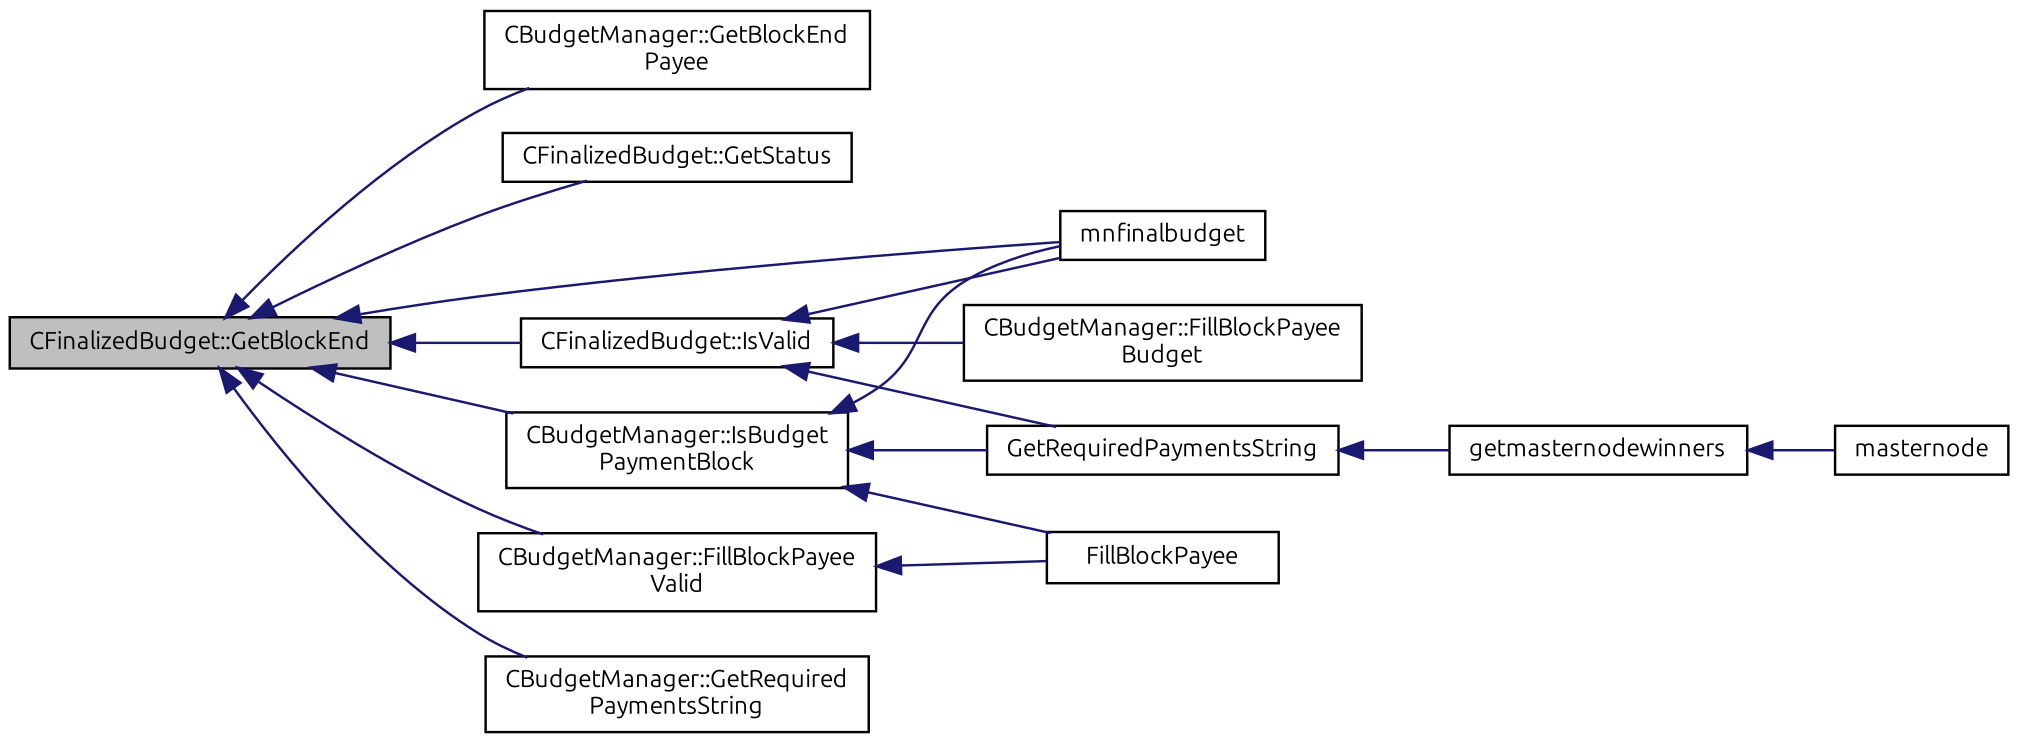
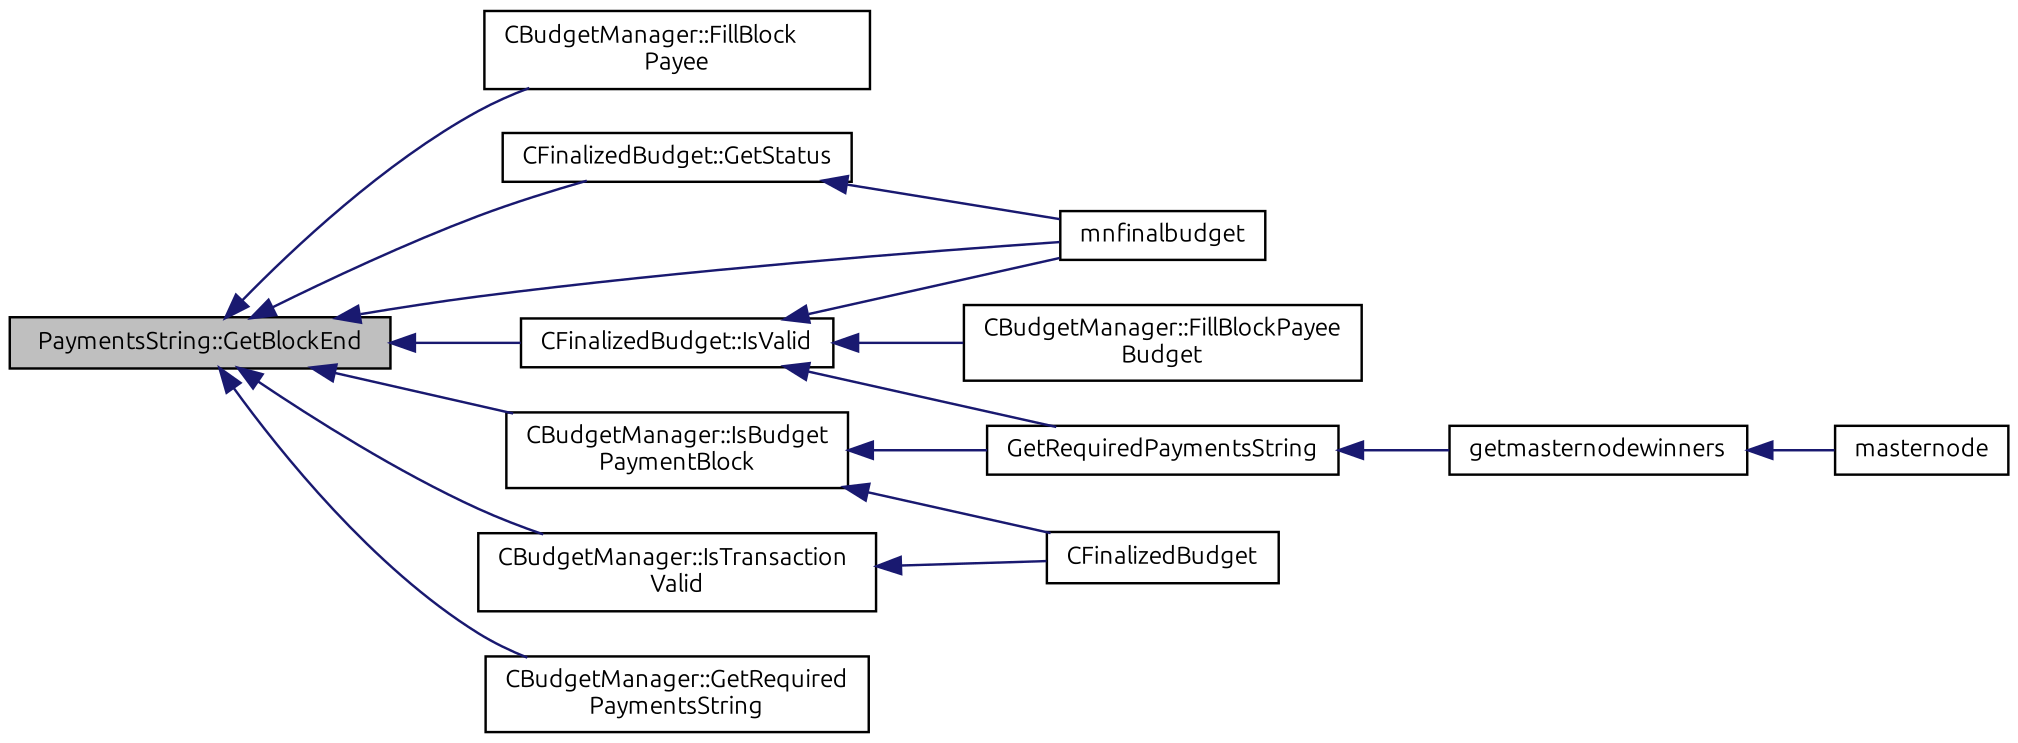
node "CBudgetManager::GetBlockEnd Payee": label "CBudgetManager::GetBlockEnd Payee" -> "CBudgetManager::FillBlock Payee"
edge "mnfinalbudget" -> "CBudgetManager::IsBudget PaymentBlock": now "mnfinalbudget" -> "CFinalizedBudget::GetStatus"
node "CFinalizedBudget::GetBlockEnd": label "CFinalizedBudget::GetBlockEnd" -> "PaymentsString::GetBlockEnd"
node "FillBlockPayee": label "FillBlockPayee" -> "CFinalizedBudget"
node "CBudgetManager::FillBlockPayee Valid": label "CBudgetManager::FillBlockPayee Valid" -> "CBudgetManager::IsTransaction Valid"
